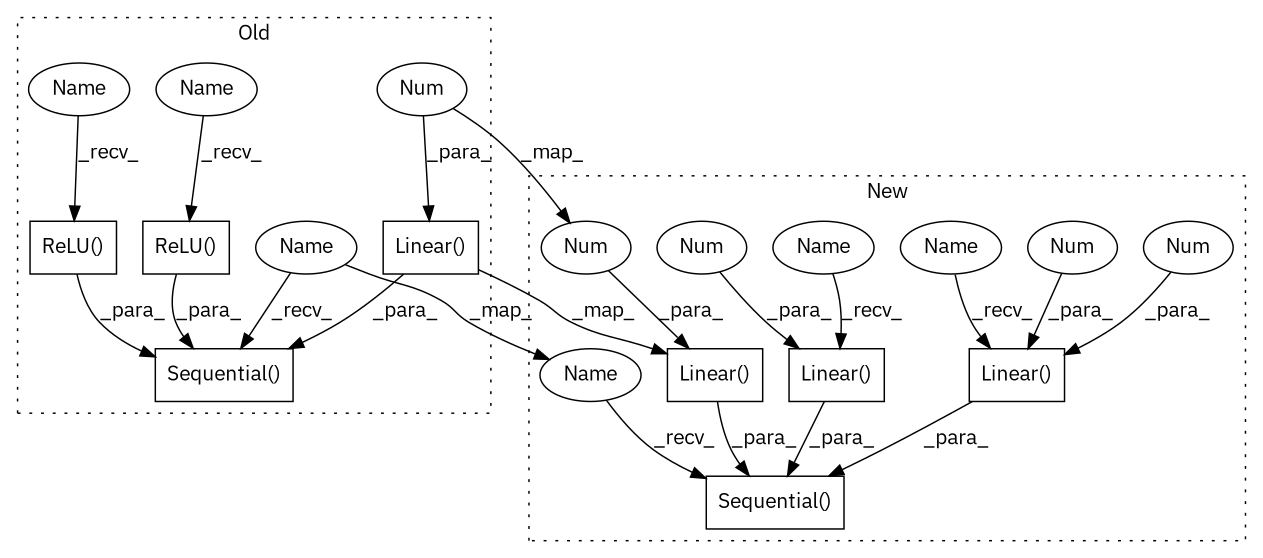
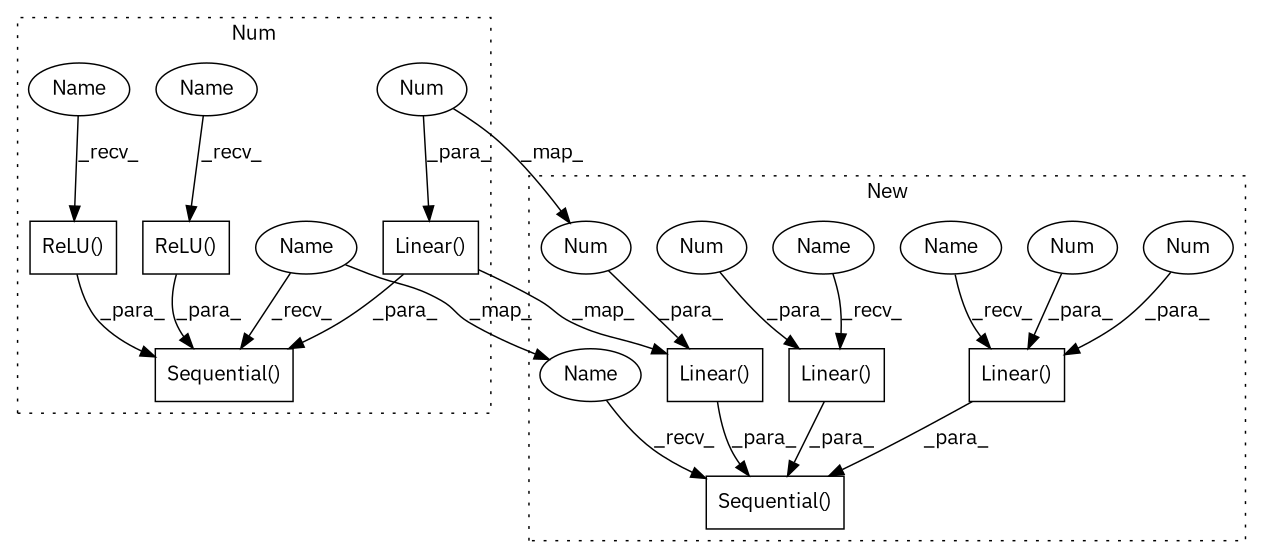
cluster "Old": label "Old" -> "Num"
